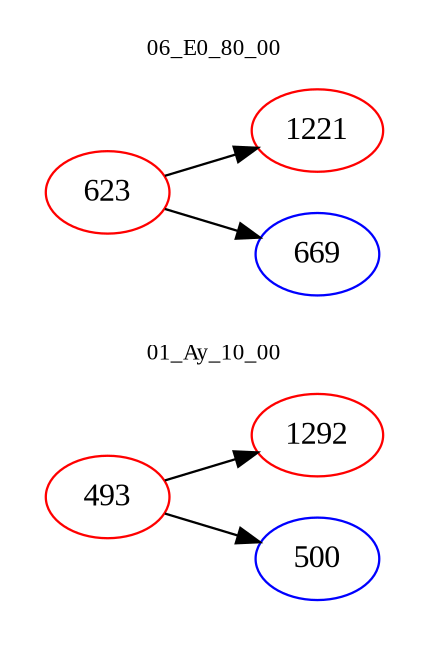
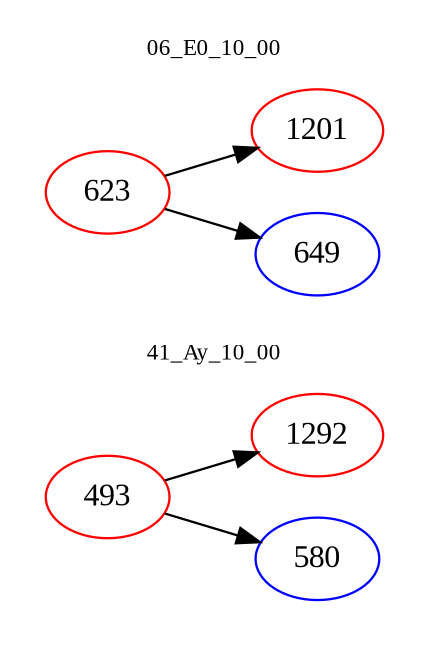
cluster "06_E0_80_00": label "06_E0_80_00" -> "06_E0_10_00"
node "1221": label "1221" -> "1201"
node "669": label "669" -> "649"
cluster "01_Ay_10_00": label "01_Ay_10_00" -> "41_Ay_10_00"
node "500": label "500" -> "580"
